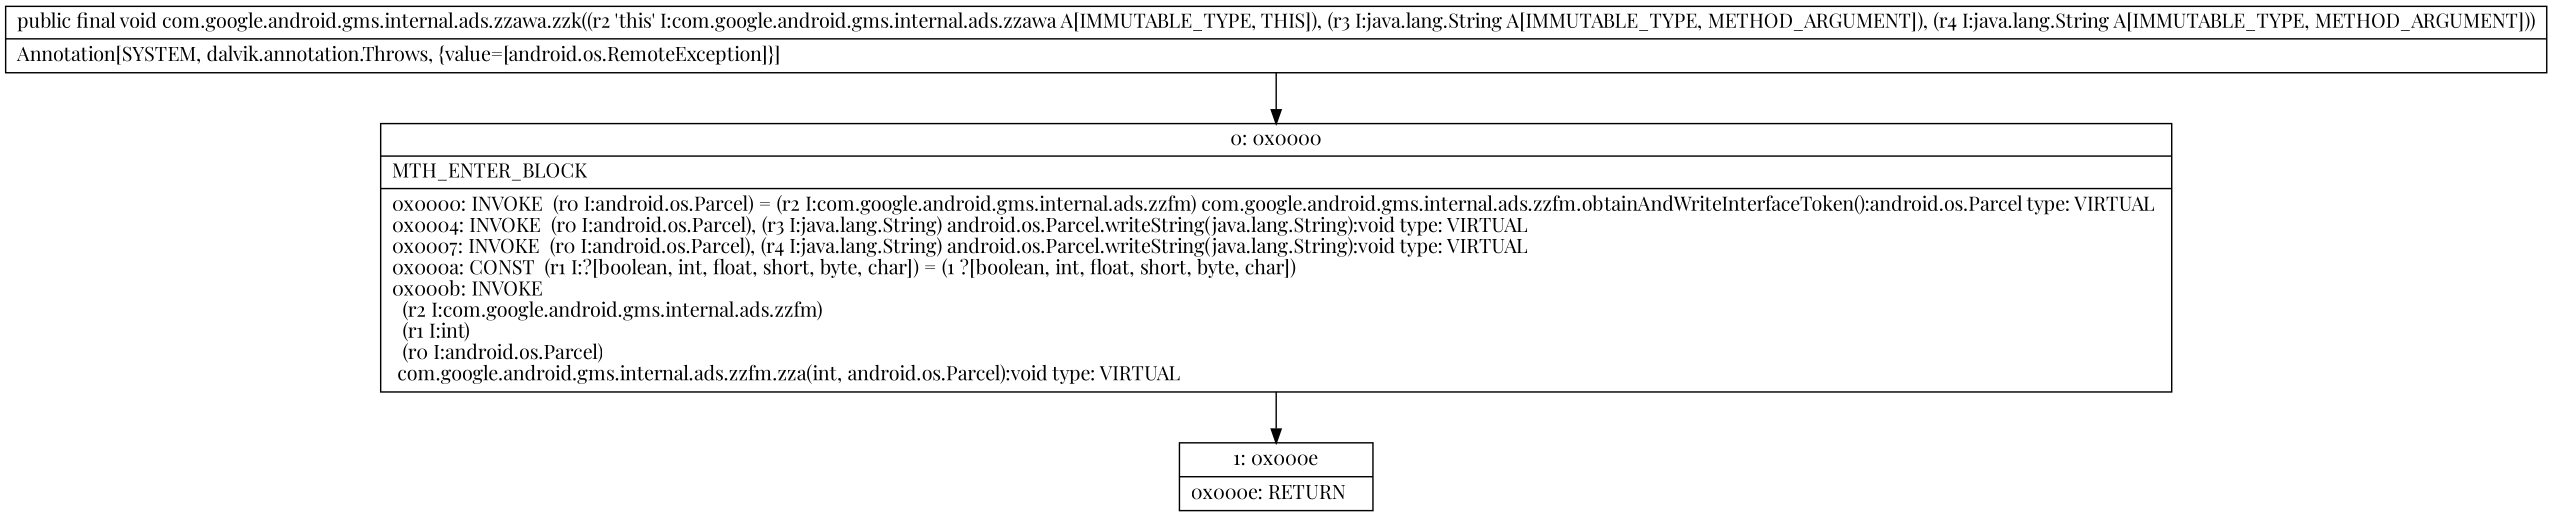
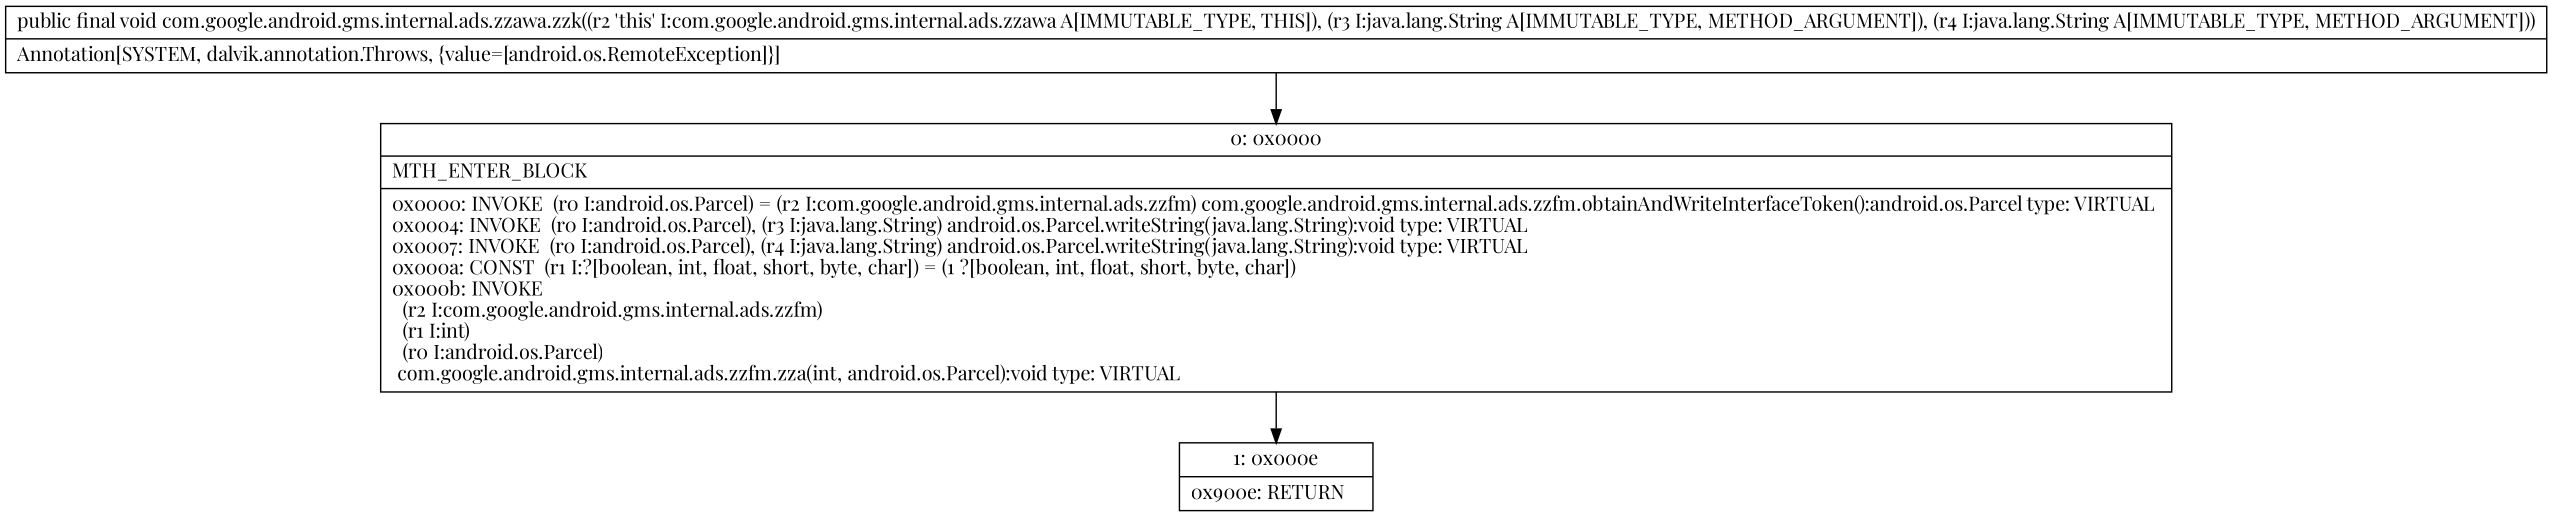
node "1: 0x000e": text "0x000e: RETURN" -> "0x900e: RETURN"
